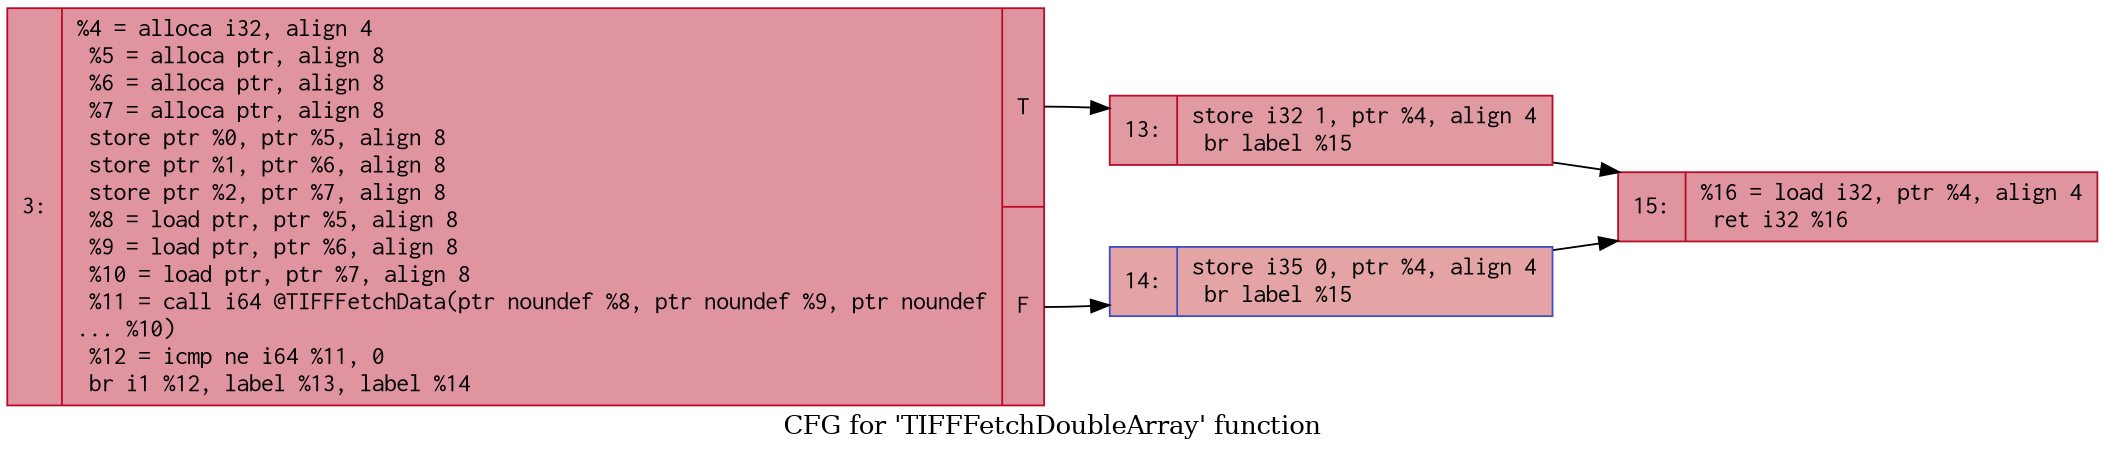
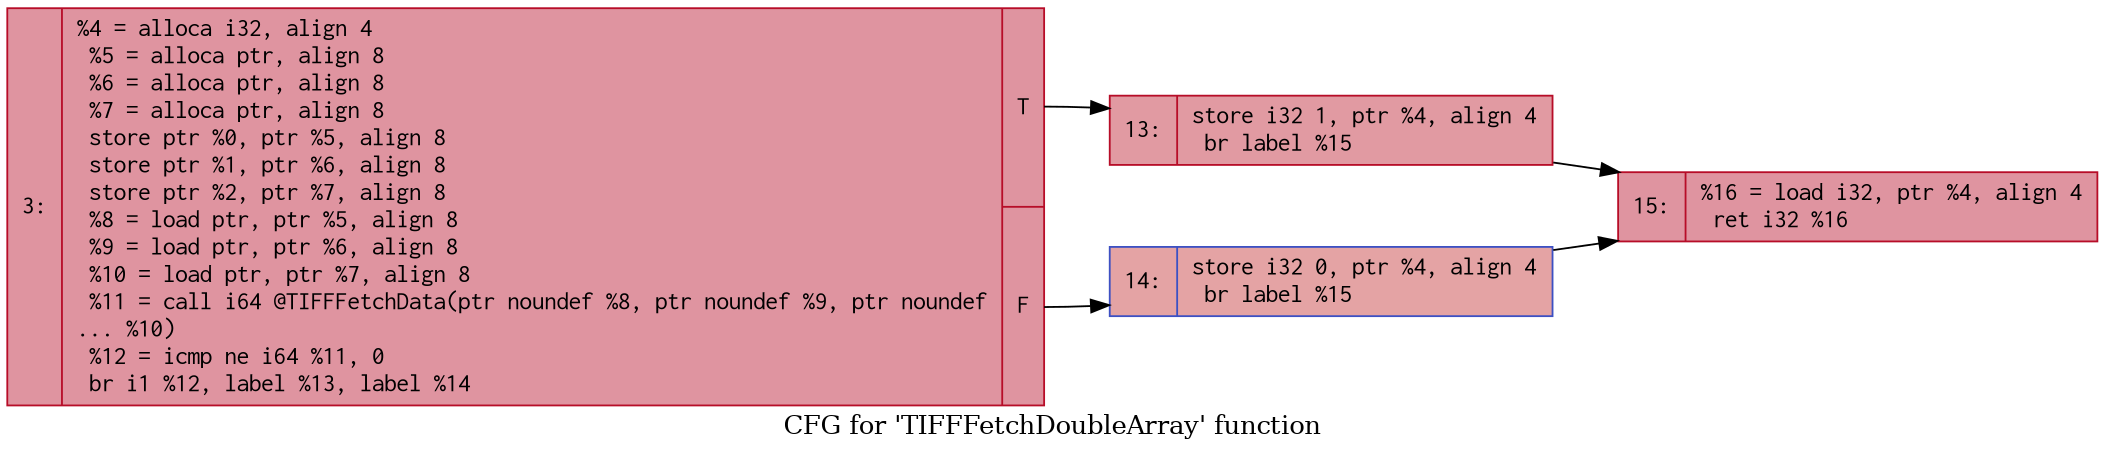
node "14:": text "store i35 0, ptr %4, align 4" -> "store i32 0, ptr %4, align 4"
